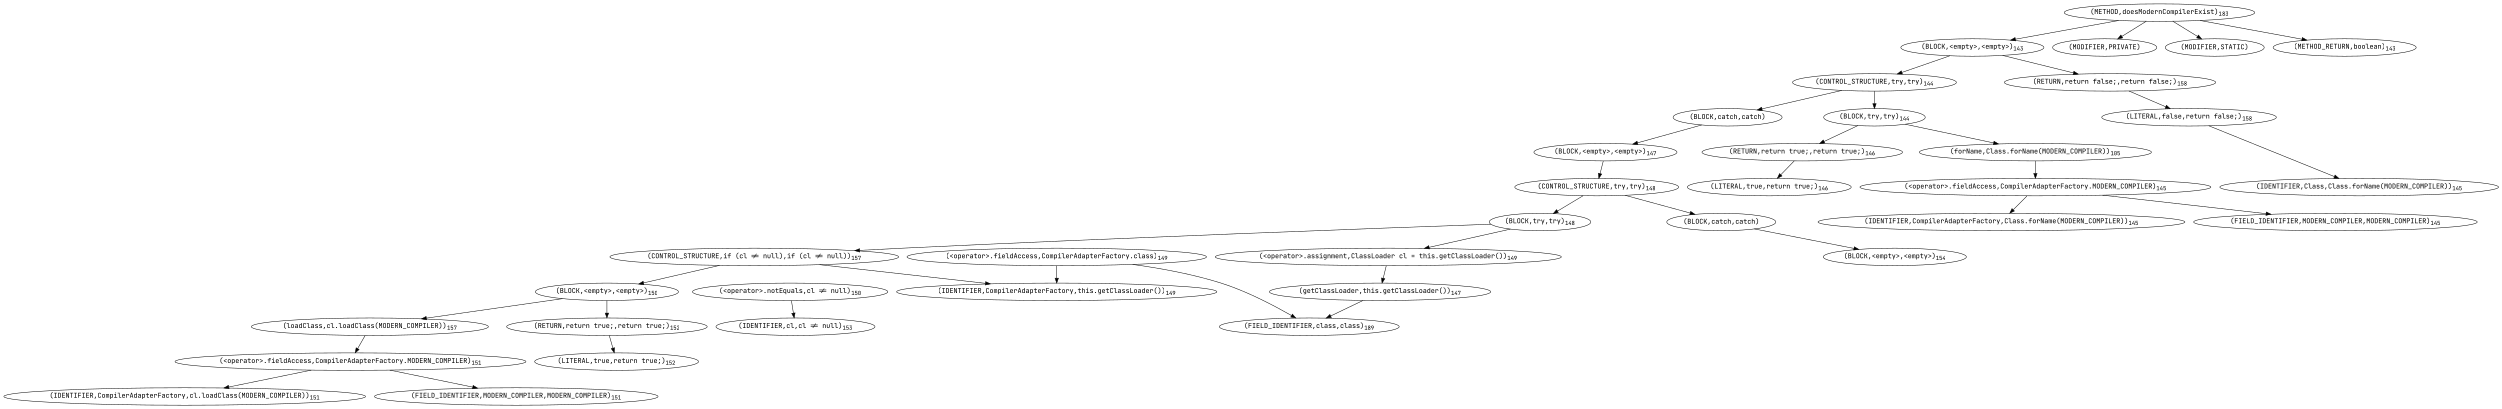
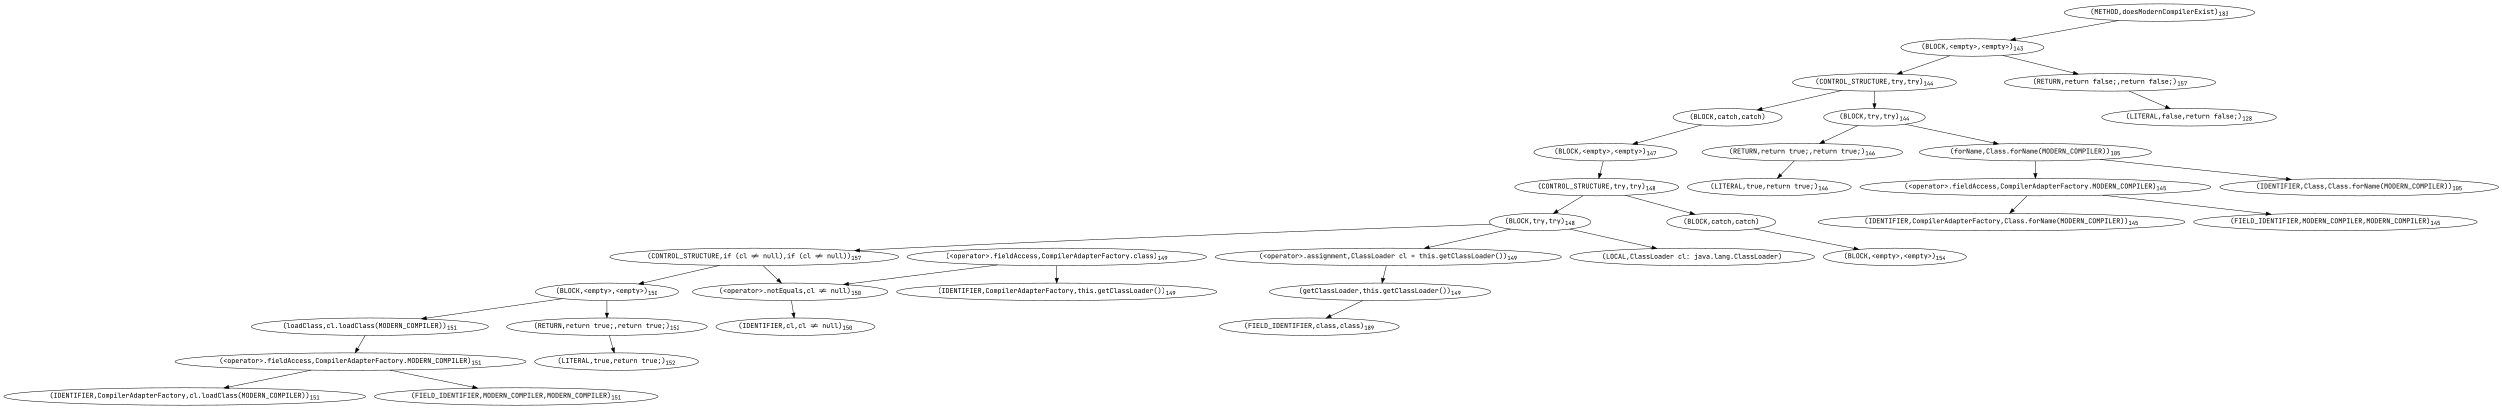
node "(MODIFIER,PRIVATE)": removed
node "(MODIFIER,STATIC)": removed
node "(METHOD_RETURN,boolean)": removed
node "(RETURN,return false;,return false;)": text "158" -> "157"
node "(LITERAL,false,return false;)": text "158" -> "128"
edge "(LITERAL,false,return false;)" -> "(IDENTIFIER,Class,Class.forName(MODERN_COMPILER))": now "(forName,Class.forName(MODERN_COMPILER))" -> "(IDENTIFIER,Class,Class.forName(MODERN_COMPILER))"
node "(IDENTIFIER,Class,Class.forName(MODERN_COMPILER))": text "145" -> "105"
node "(LOCAL,ClassLoader cl: java.lang.ClassLoader)": added
edge "(CONTROL_STRUCTURE,if (cl != null),if (cl != null))" -> "(IDENTIFIER,CompilerAdapterFactory,this.getClassLoader())": now "(CONTROL_STRUCTURE,if (cl != null),if (cl != null))" -> "(<operator>.notEquals,cl != null)"
edge "(<operator>.fieldAccess,CompilerAdapterFactory.class)" -> "(FIELD_IDENTIFIER,class,class)": now "(<operator>.fieldAccess,CompilerAdapterFactory.class)" -> "(<operator>.notEquals,cl != null)"
node "(getClassLoader,this.getClassLoader())": text "147" -> "149"
node "(loadClass,cl.loadClass(MODERN_COMPILER))": text "157" -> "151"
node "(IDENTIFIER,cl,cl != null)": text "153" -> "150"
